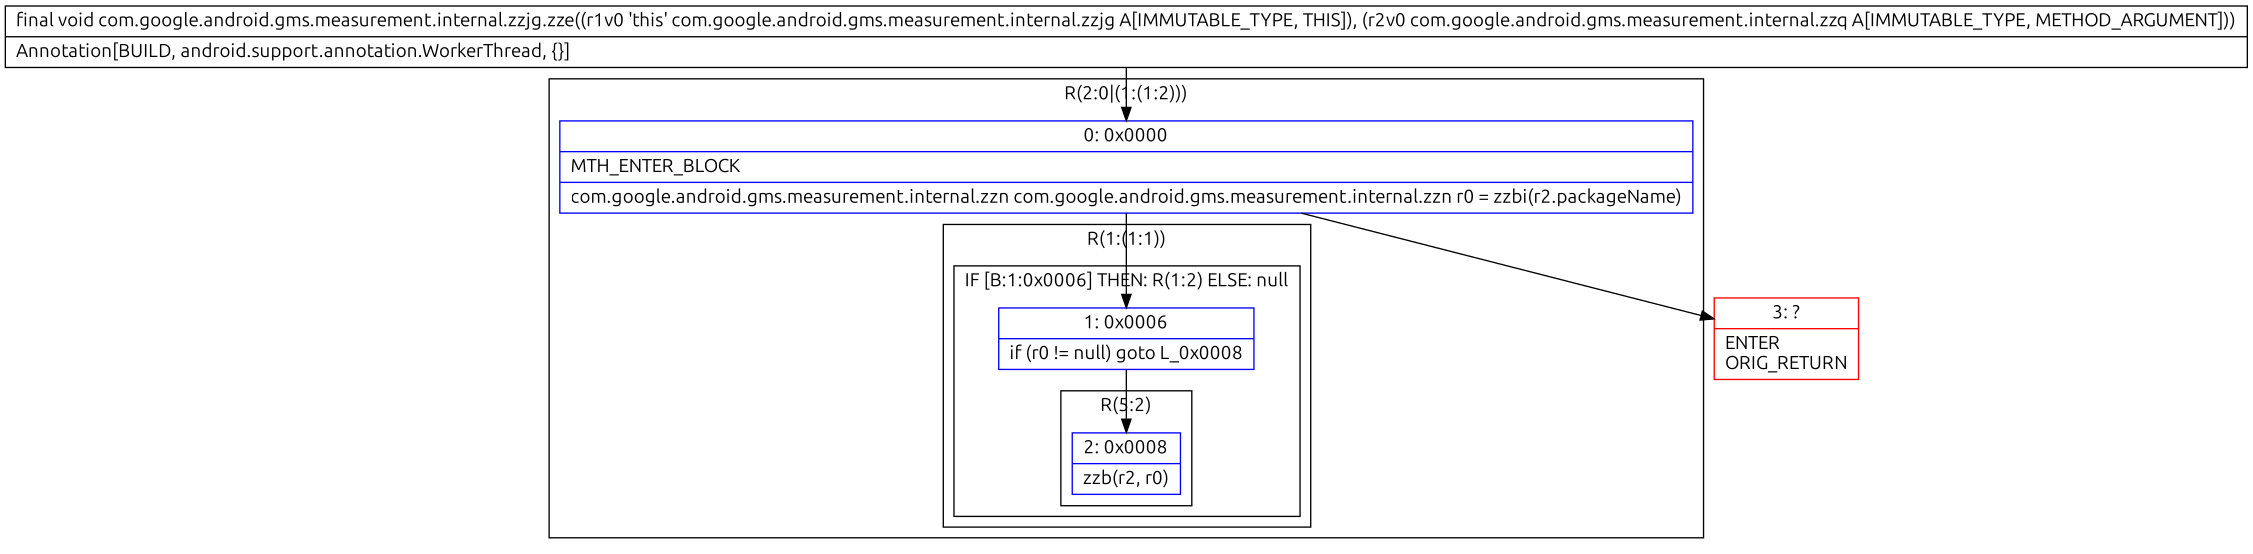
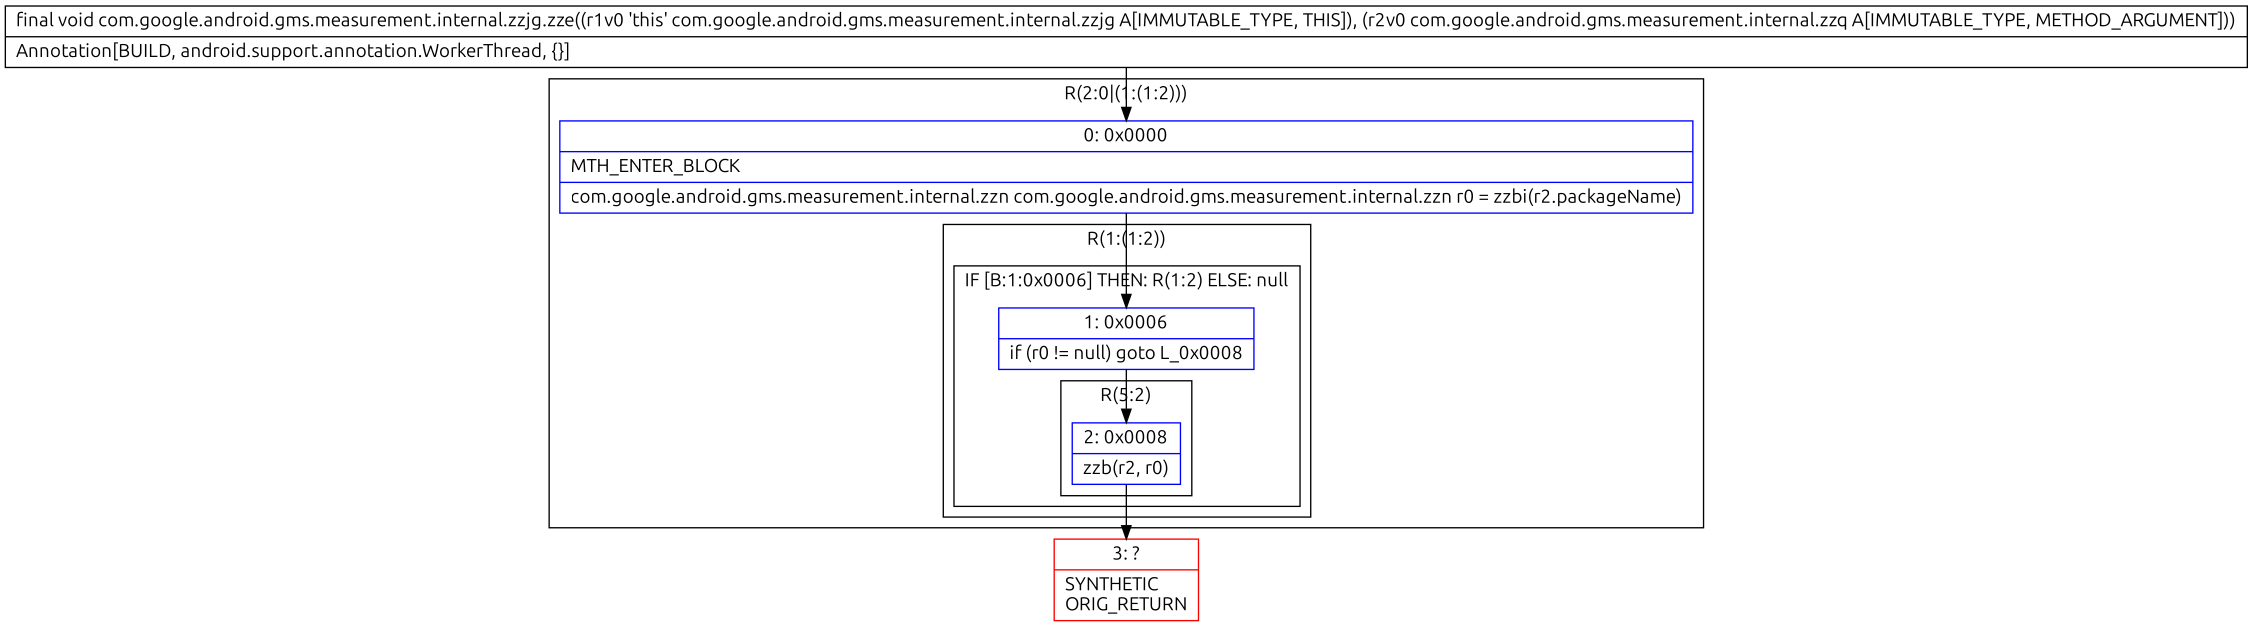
cluster "R(1:(1:1))": label "R(1:(1:1))" -> "R(1:(1:2))"
edge "0: 0x0000" -> "3: ?": now "2: 0x0008" -> "3: ?"
node "3: ?": text "ENTER" -> "SYNTHETIC"
